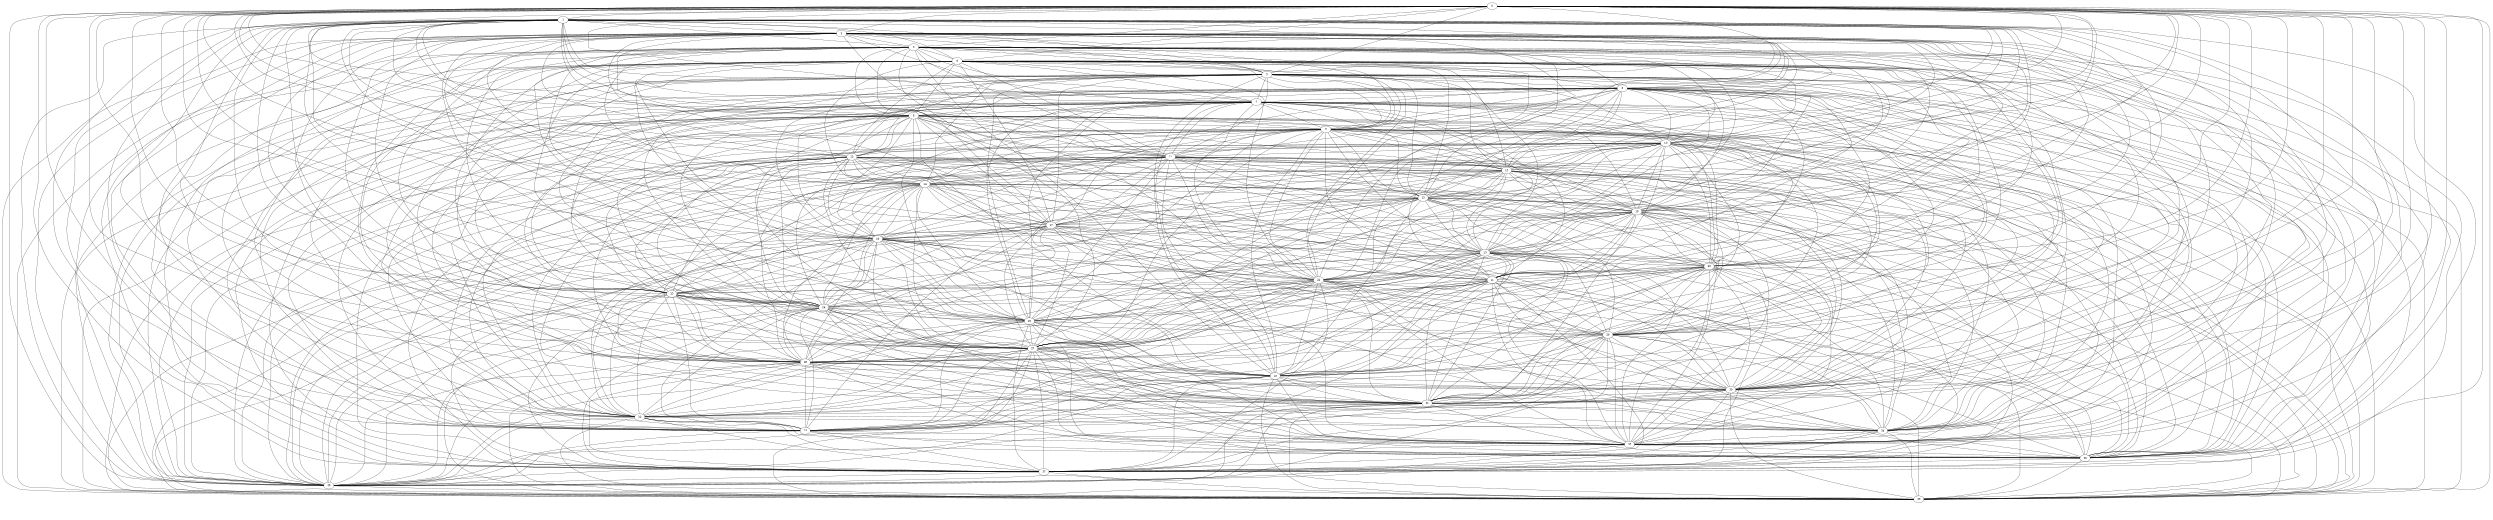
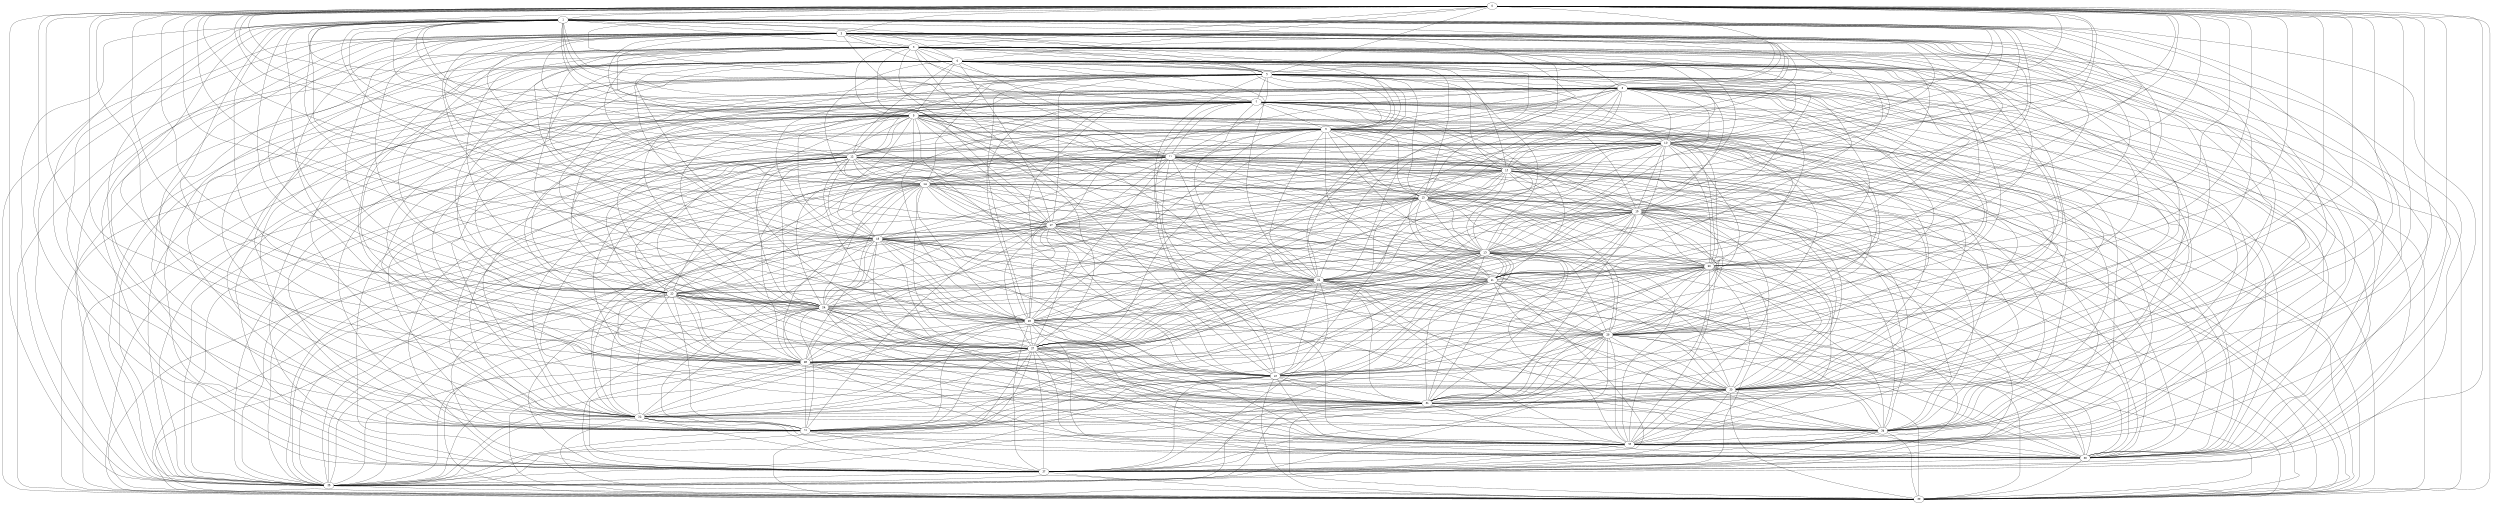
edge "9" -- "18": removed
edge "11" -- "26": added
edge "9" -- "29": now "17" -- "29"
edge "4" -- "27": now "4" -- "5"
edge "12" -- "28": added
edge "22" -- "36": added
edge "21" -- "35": now "21" -- "15"
